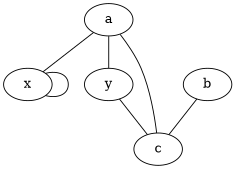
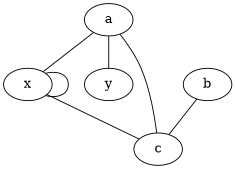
edge "y" -- "c": now "x" -- "c"
